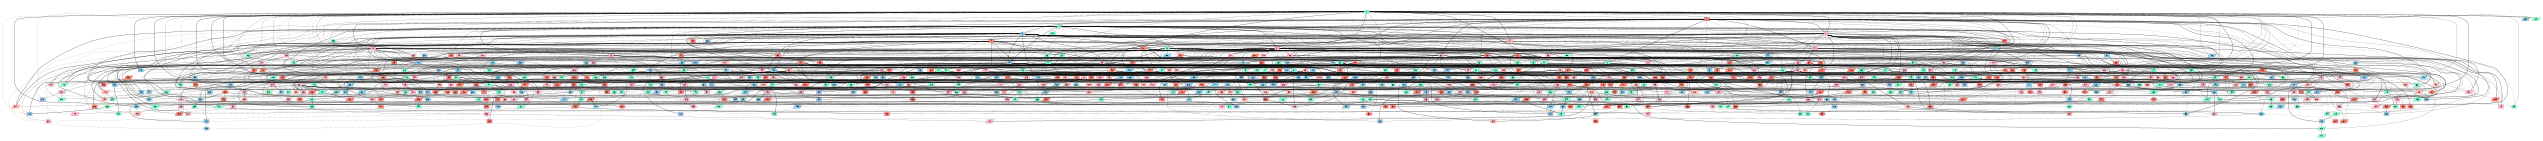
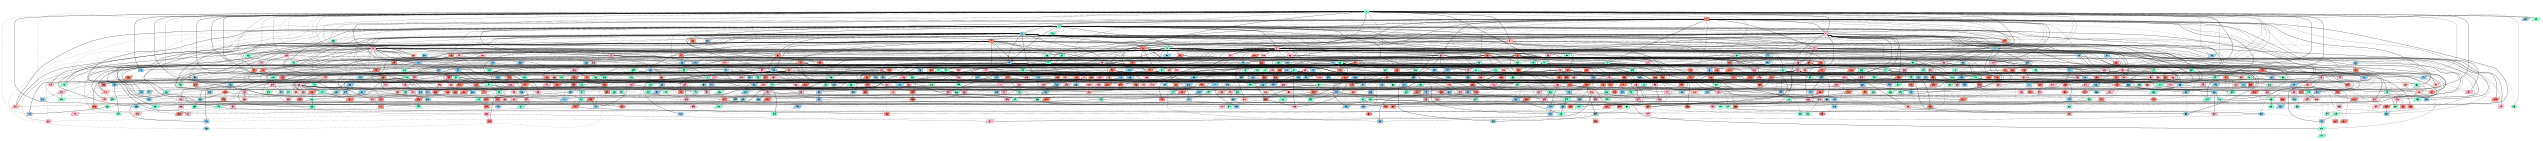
node "592": fillcolor lightpink -> skyblue
